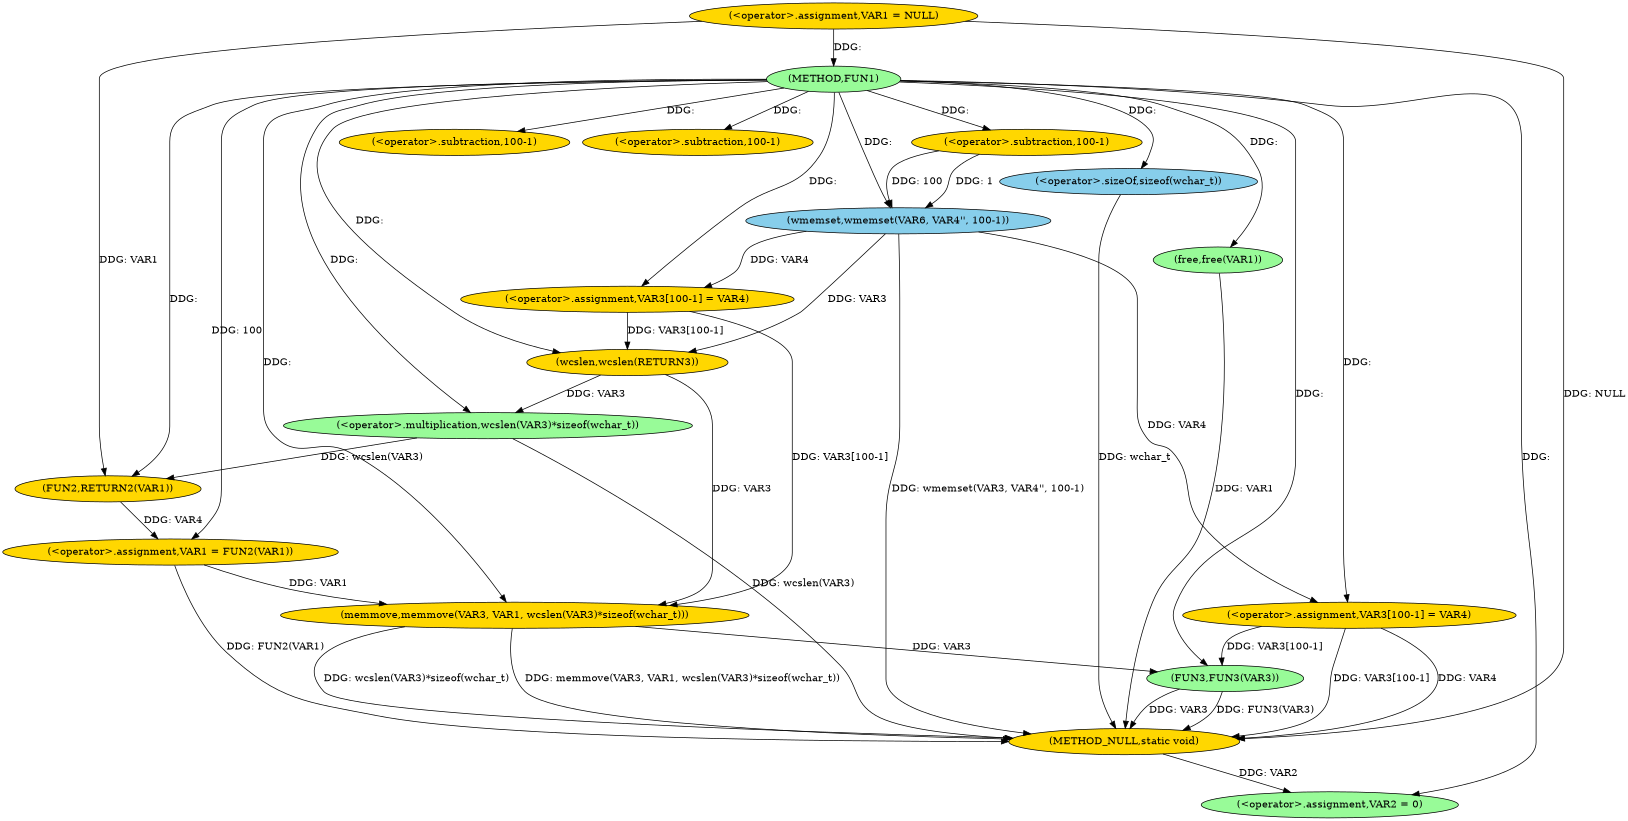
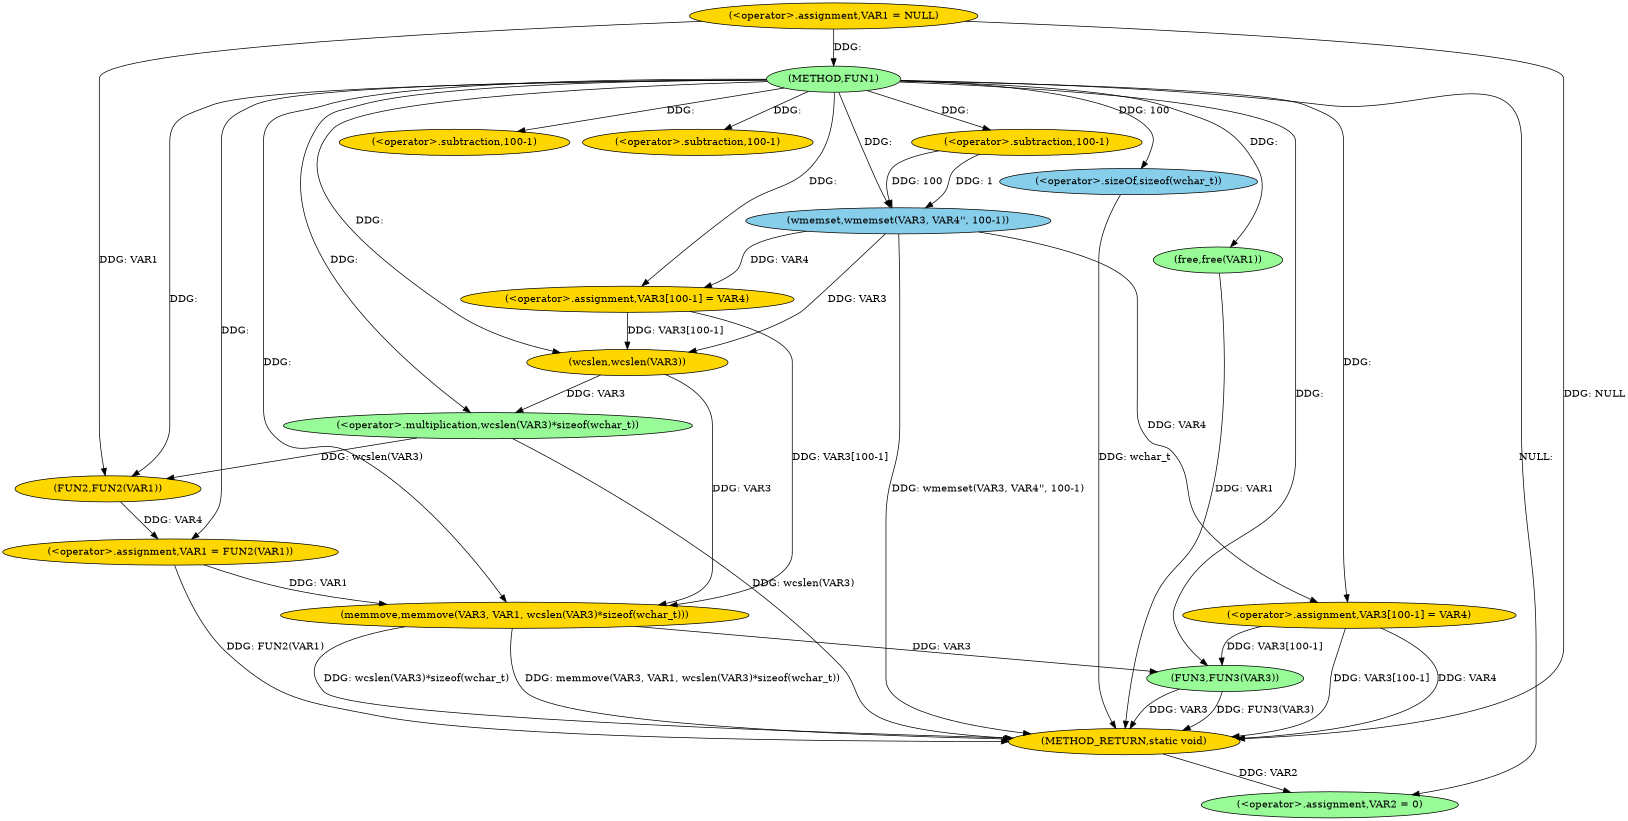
edge "(METHOD,FUN1)" -> "(<operator>.sizeOf,sizeof(wchar_t))": label "DDG: " -> "DDG: 100"
node "(wmemset,wmemset(VAR6, VAR4'', 100-1))": label "(wmemset,wmemset(VAR6, VAR4'', 100-1))" -> "(wmemset,wmemset(VAR3, VAR4'', 100-1))"
edge "(METHOD,FUN1)" -> "(<operator>.assignment,VAR1 = FUN2(VAR1))": label "DDG: 100" -> "DDG: "
node "(wcslen,wcslen(RETURN3))": label "(wcslen,wcslen(RETURN3))" -> "(wcslen,wcslen(VAR3))"
edge "(METHOD,FUN1)" -> "(<operator>.assignment,VAR2 = 0)": label "DDG: " -> "NULL: "
node "(FUN2,RETURN2(VAR1))": label "(FUN2,RETURN2(VAR1))" -> "(FUN2,FUN2(VAR1))"
node "(METHOD_NULL,static void)": label "(METHOD_NULL,static void)" -> "(METHOD_RETURN,static void)"
